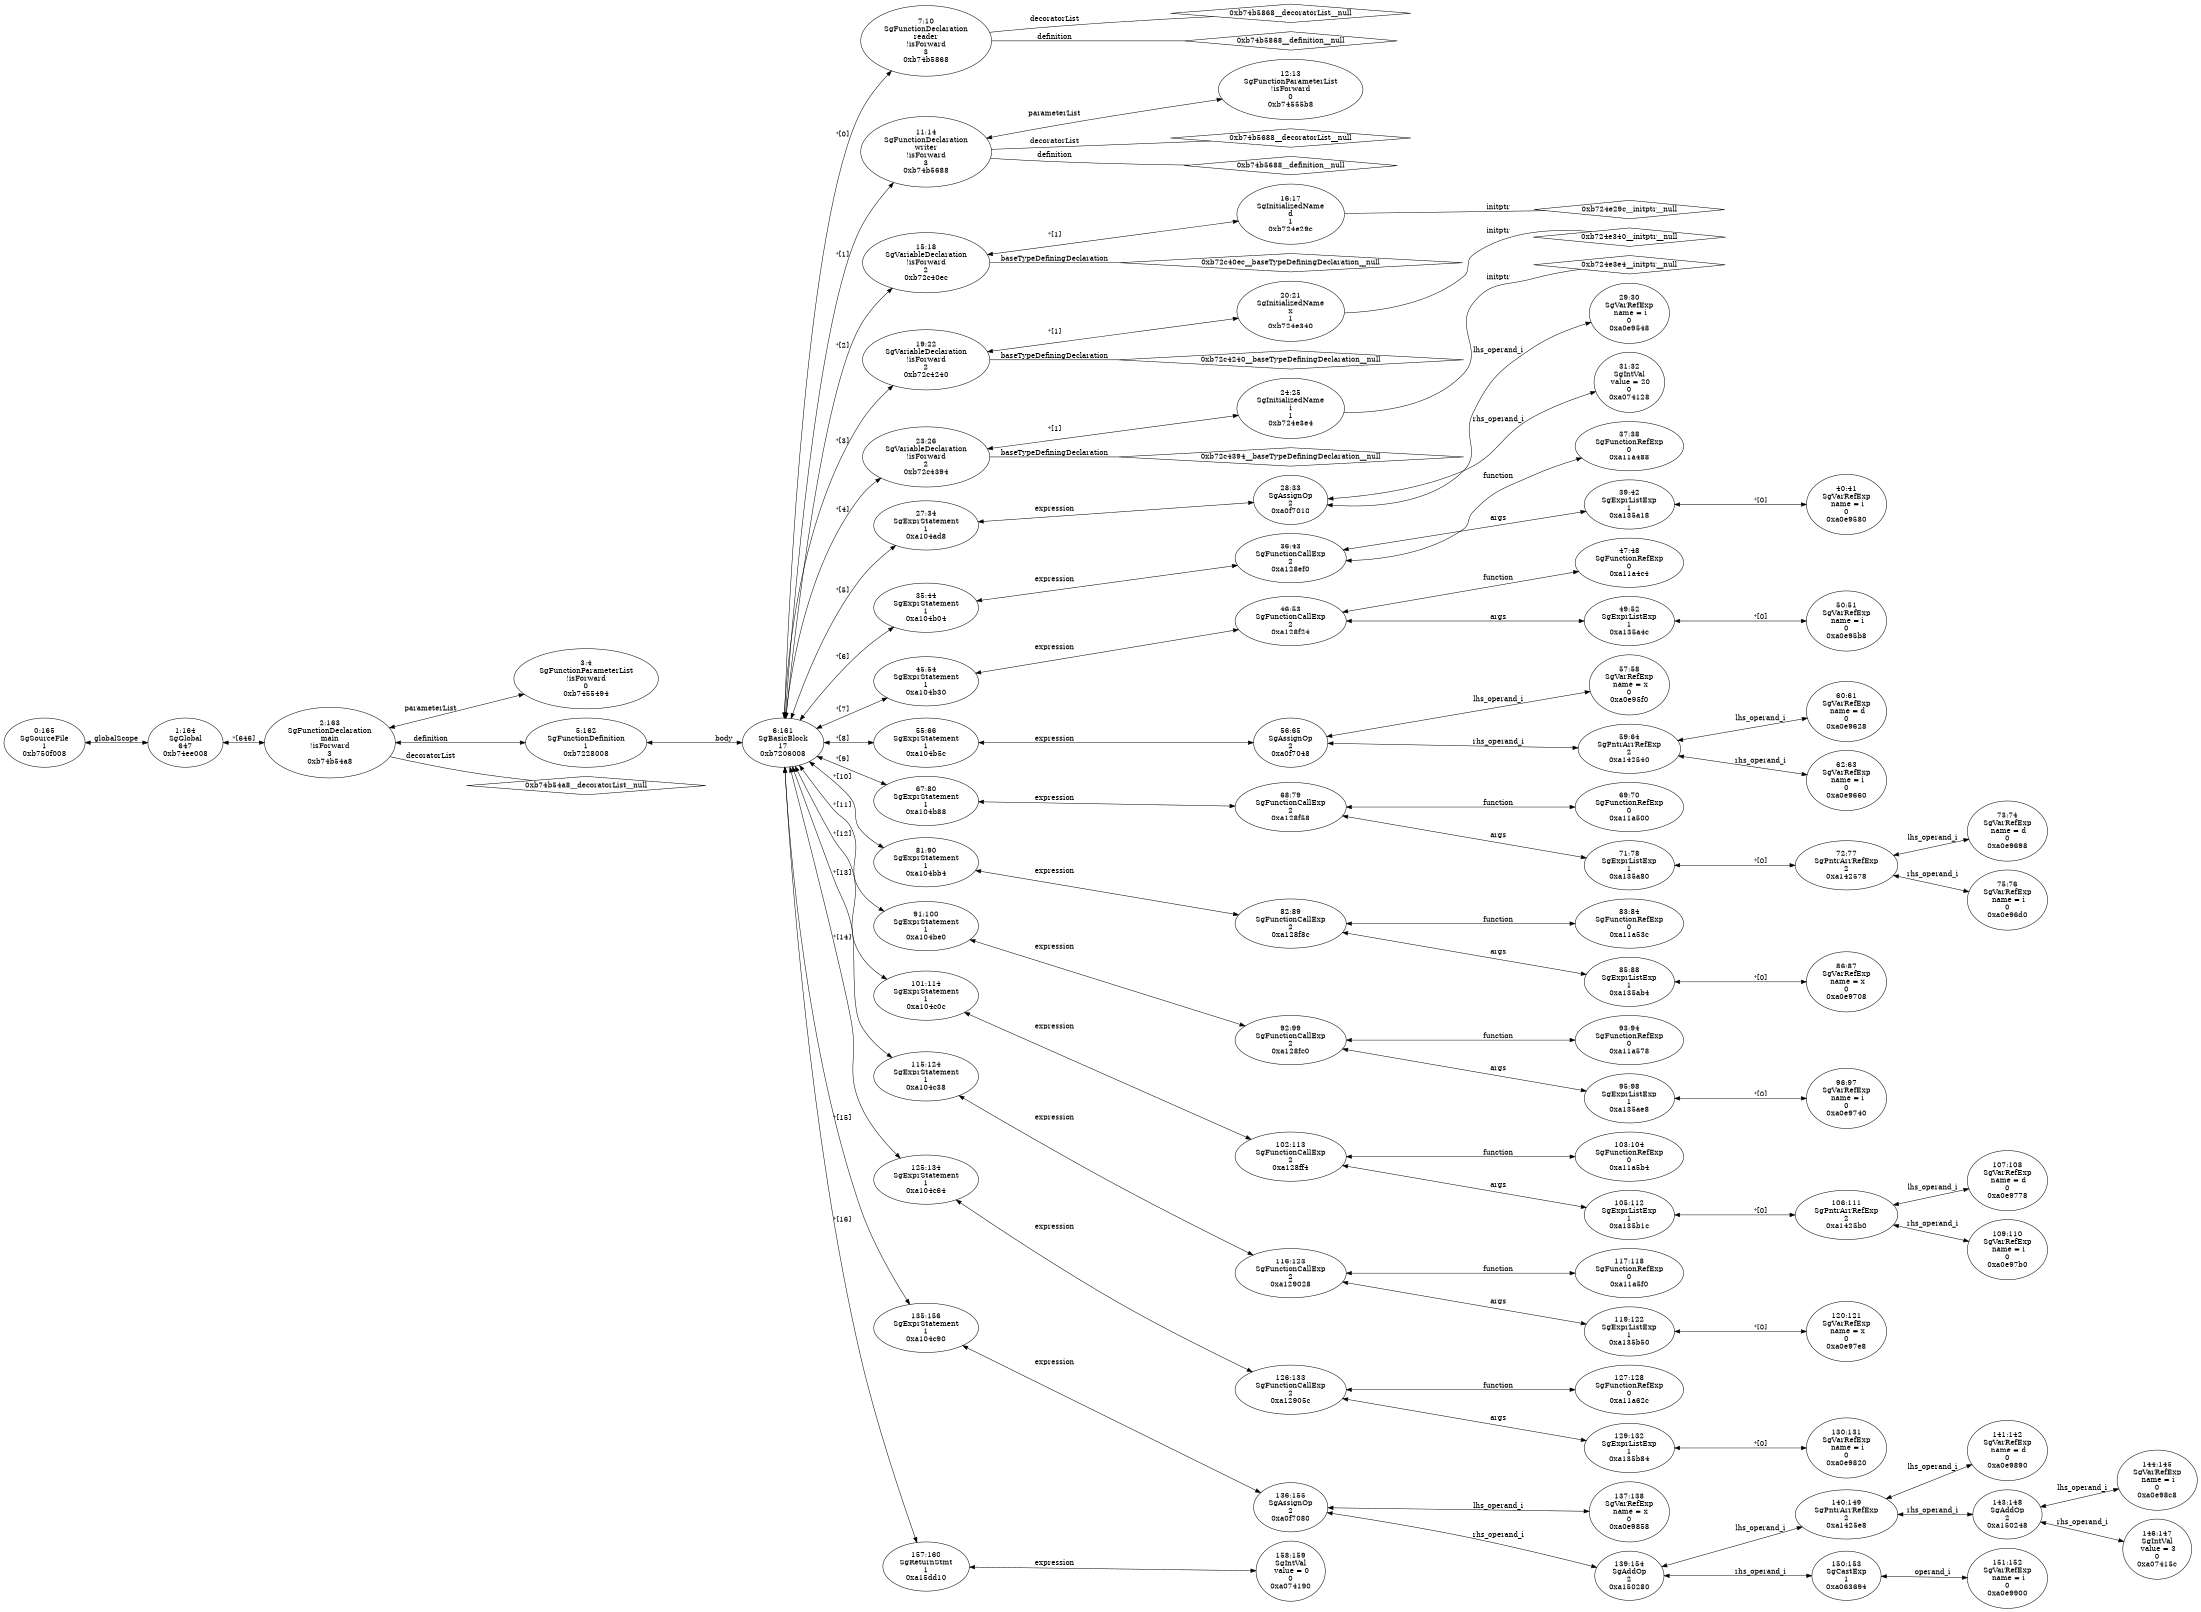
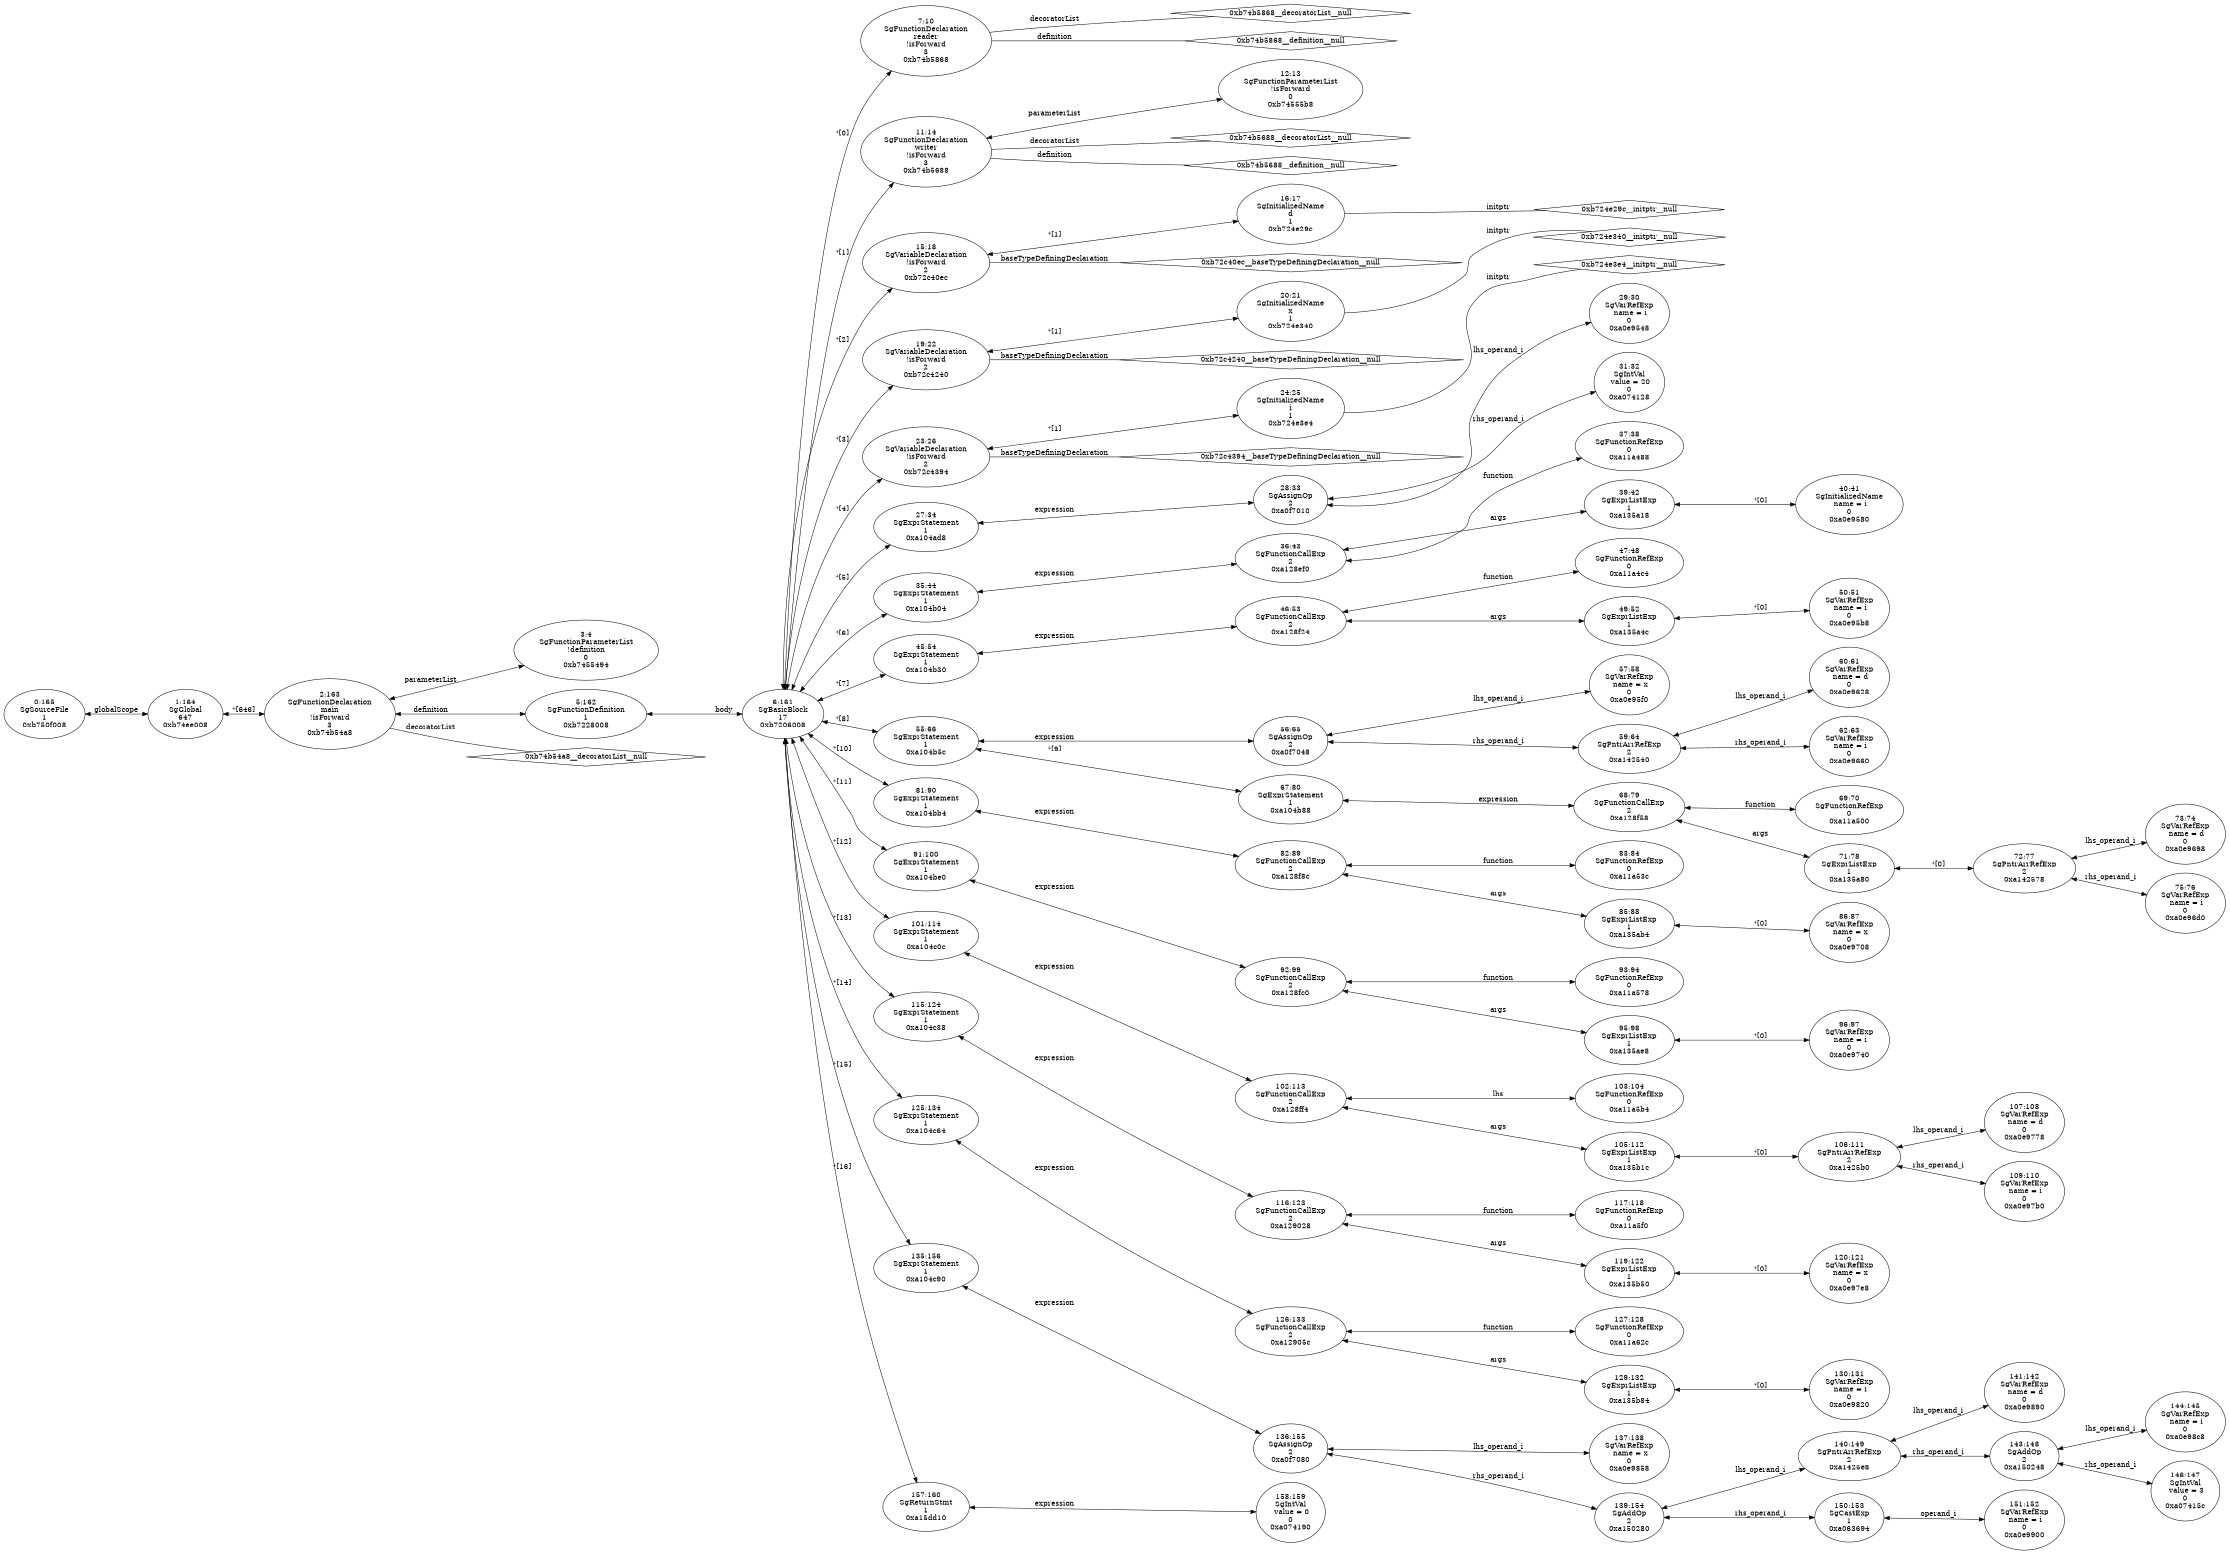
node "40:41 SgVarRefExp name = i 0 0xa0e9580": label "40:41 SgVarRefExp name = i 0 0xa0e9580" -> "40:41 SgInitializedName name = i 0 0xa0e9580"
node "3:4 SgFunctionParameterList !isForward 0 0xb7455494": label "3:4 SgFunctionParameterList !isForward 0 0xb7455494" -> "3:4 SgFunctionParameterList !definition 0 0xb7455494"
edge "6:161 SgBasicBlock 17 0xb7206008" -- "67:80 SgExprStatement 1 0xa104b88": now "55:66 SgExprStatement 1 0xa104b5c" -- "67:80 SgExprStatement 1 0xa104b88"
edge "102:113 SgFunctionCallExp 2 0xa128ff4" -- "103:104 SgFunctionRefExp 0 0xa11a5b4": label "function" -> "lhs"
